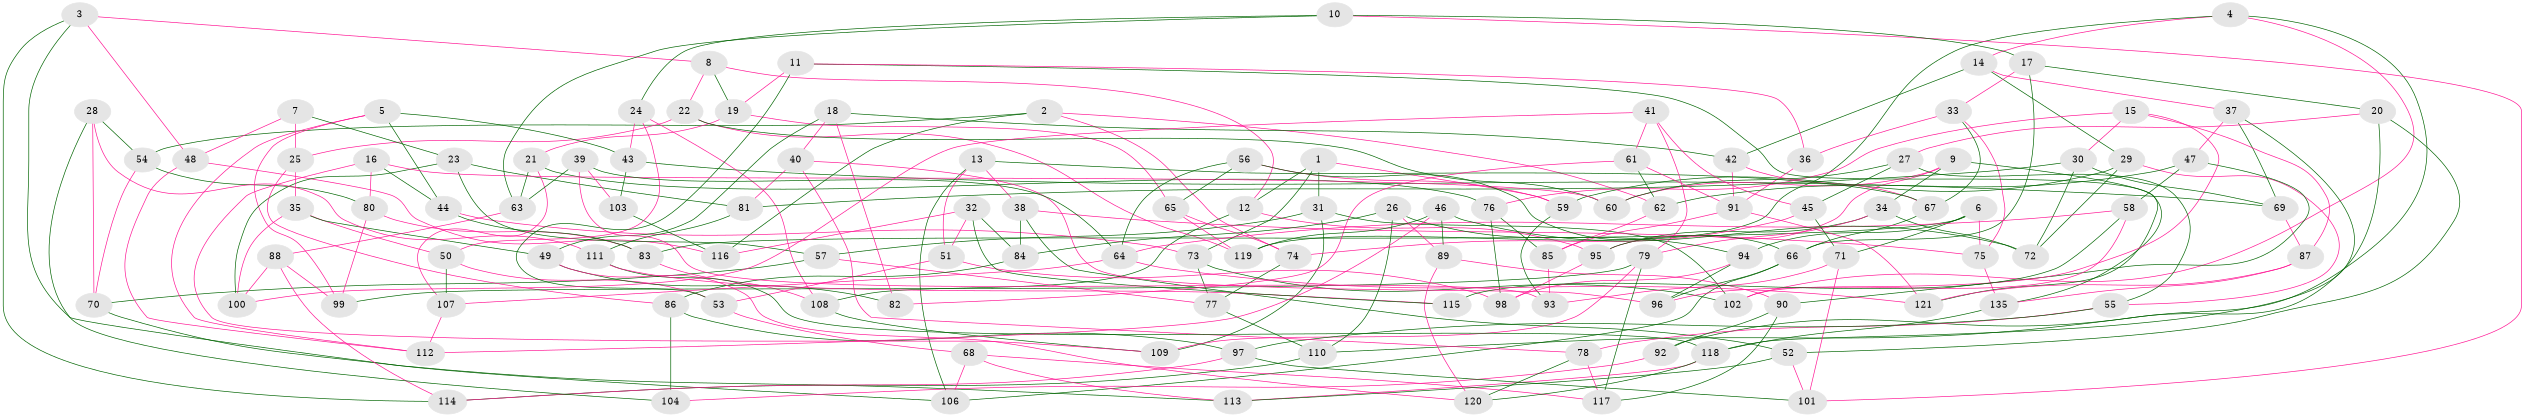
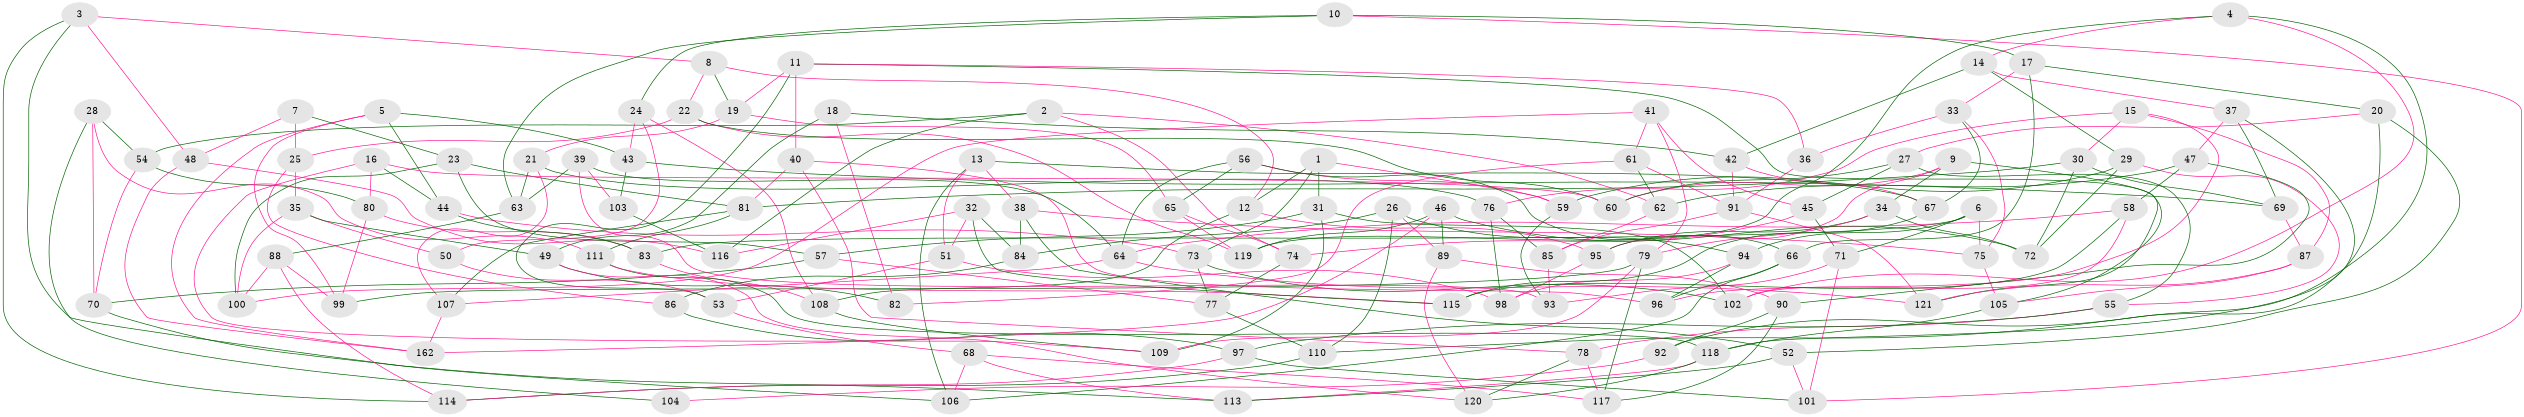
edge "18" -- "40": now "11" -- "40"
edge "63" -- "88": color deeppink -> darkgreen
edge "67" -- "66": now "67" -- "115"
edge "50" -- "107": now "81" -- "107"
node "135": label "135" -> "105"
node "112": label "112" -> "162"
edge "86" -- "104": removed
